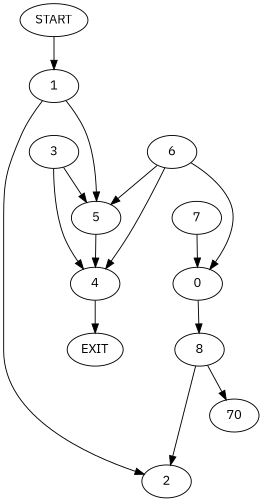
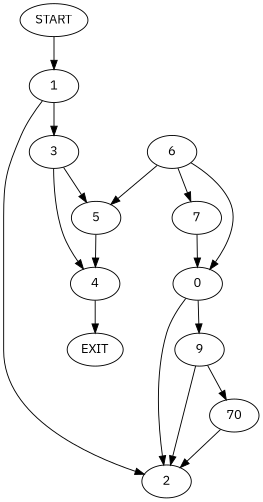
edge "1" -> "5": now "1" -> "3"
edge "6" -> "4": now "6" -> "7"
node "8": label "8" -> "9"
edge "0" -> "2": added
edge "70" -> "2": added
